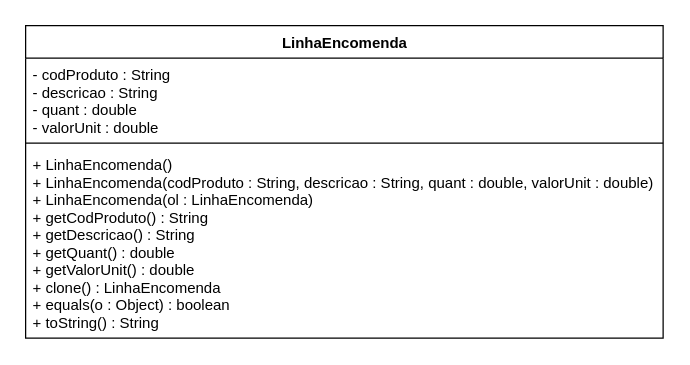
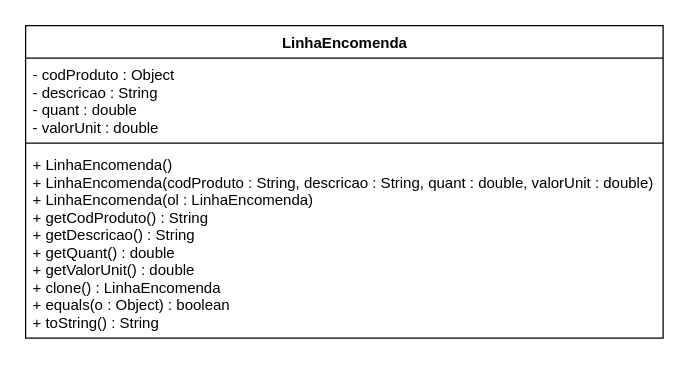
node "- codProduto : String - descricao : String - quant : double - valorUnit : double": label "- codProduto : String - descricao : String - quant : double - valorUnit : double" -> "- codProduto : Object - descricao : String - quant : double - valorUnit : double"
